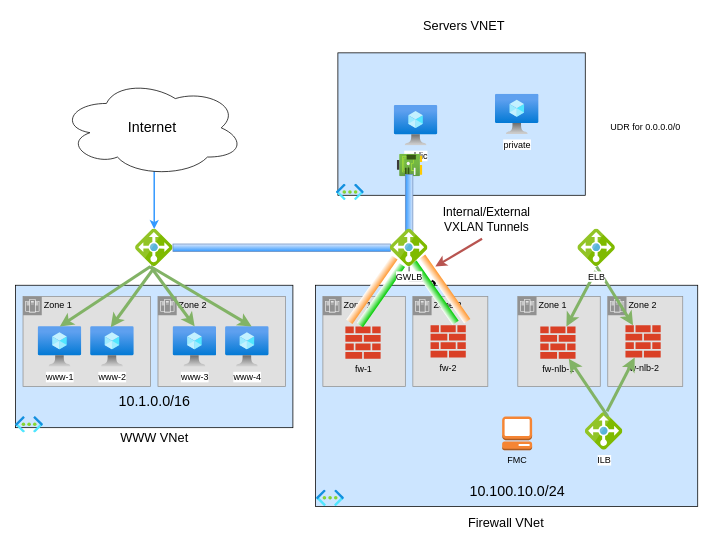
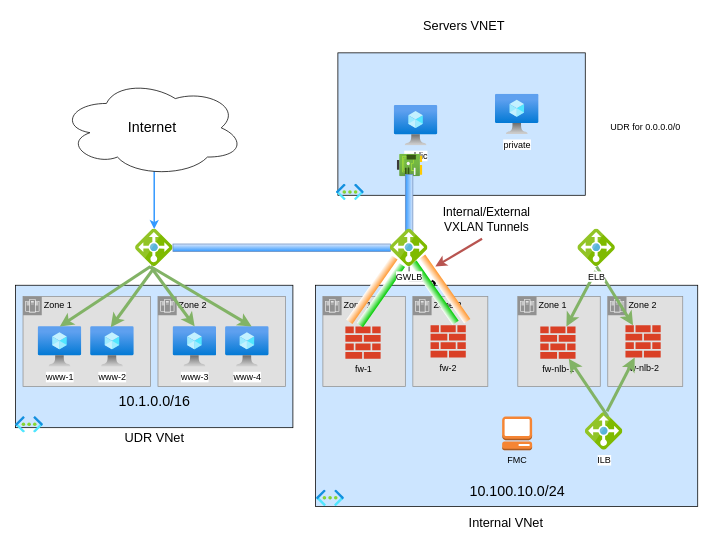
node "WWW VNet": label "WWW VNet" -> "UDR VNet"
node "Firewall VNet": label "Firewall VNet" -> "Internal VNet"
